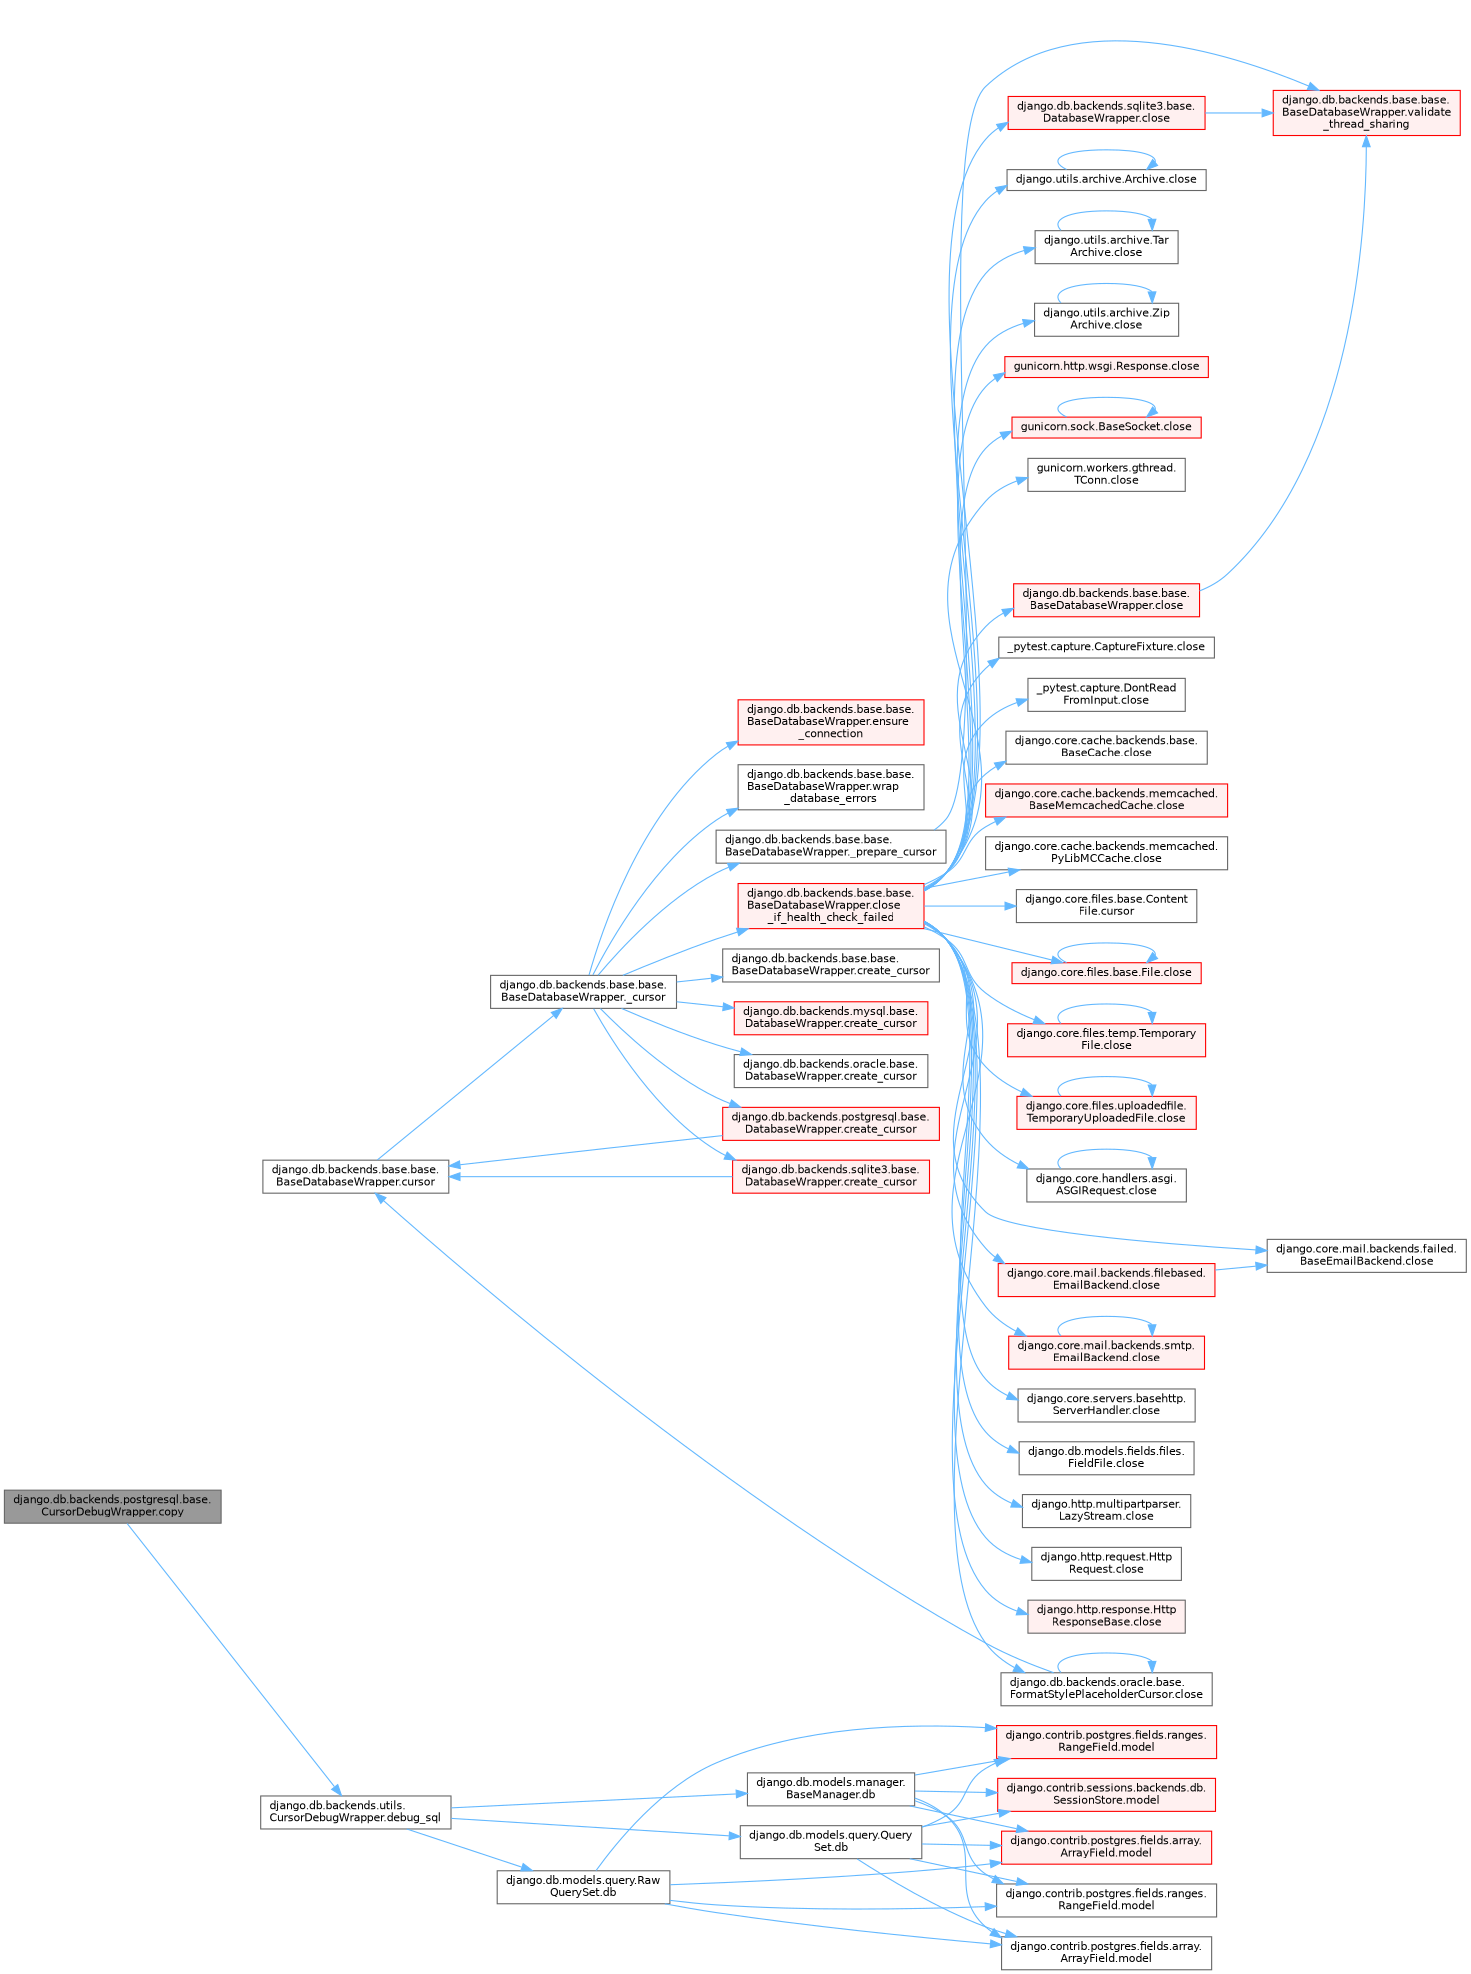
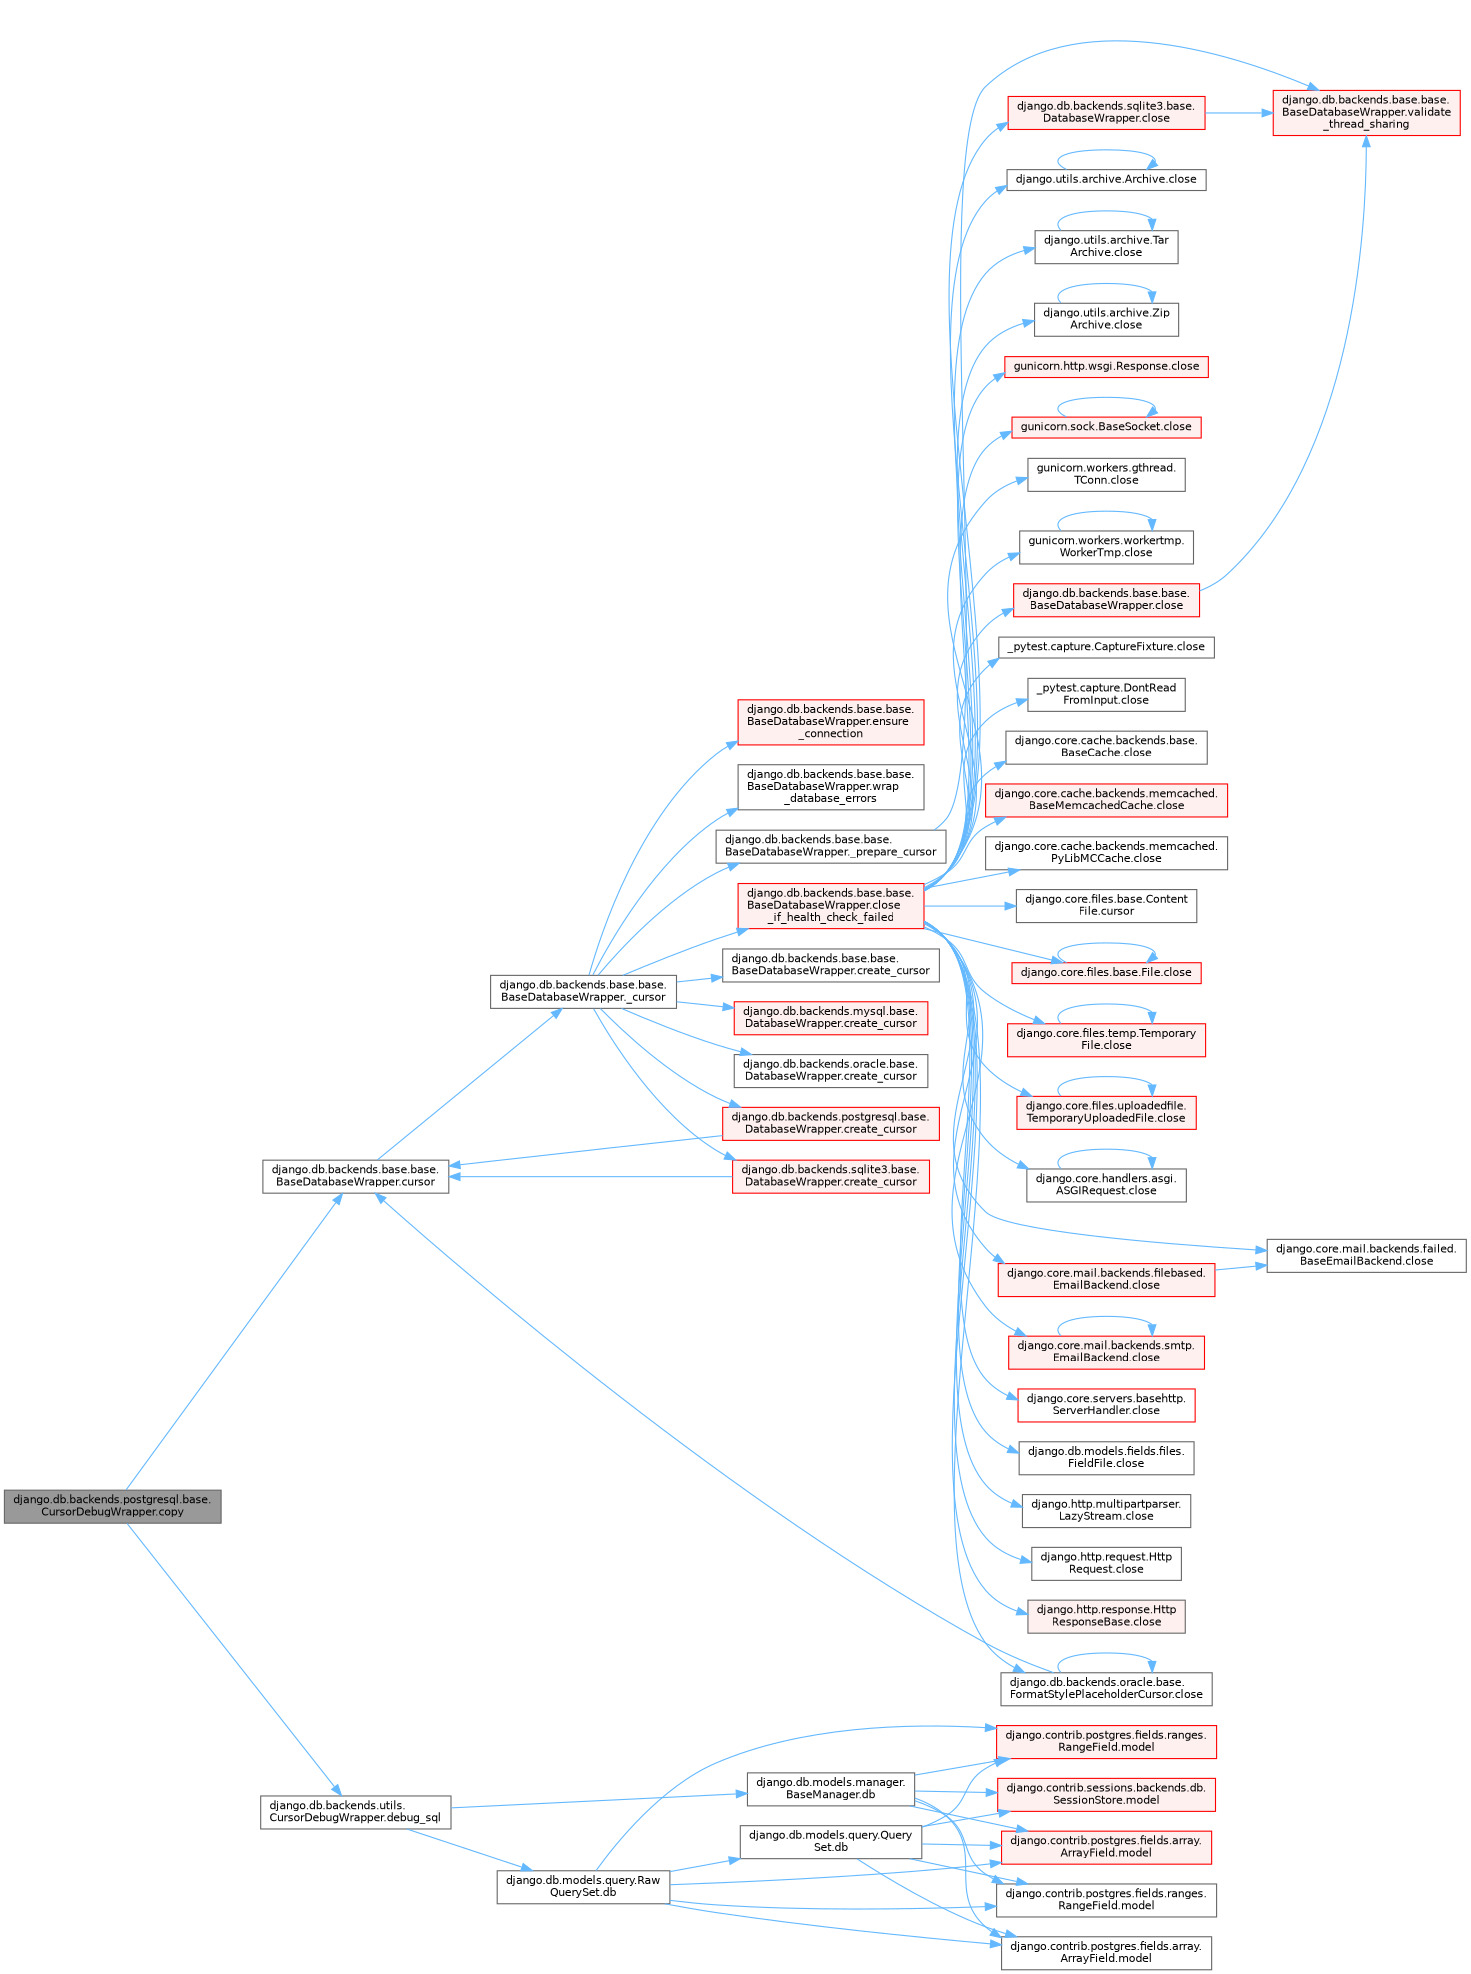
node "gunicorn.workers.workertmp. WorkerTmp.close": added
edge "django.db.backends.postgresql.base. CursorDebugWrapper.copy" -> "django.db.backends.base.base. BaseDatabaseWrapper.cursor": added
node "django.core.servers.basehttp. ServerHandler.close": color grey40 -> red
edge "django.db.backends.utils. CursorDebugWrapper.debug_sql" -> "django.db.models.query.Query Set.db": now "django.db.models.query.Raw QuerySet.db" -> "django.db.models.query.Query Set.db"
